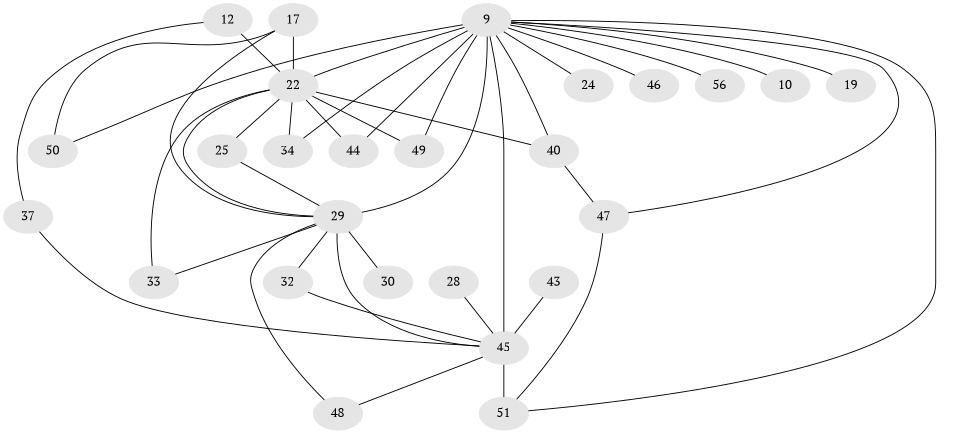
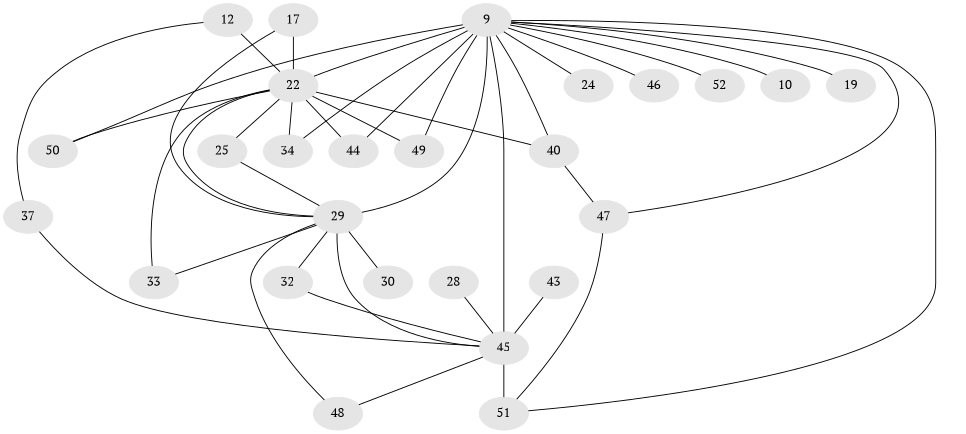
edge "17" -- "50": now "22" -- "50"
node "56": label "56" -> "52"
